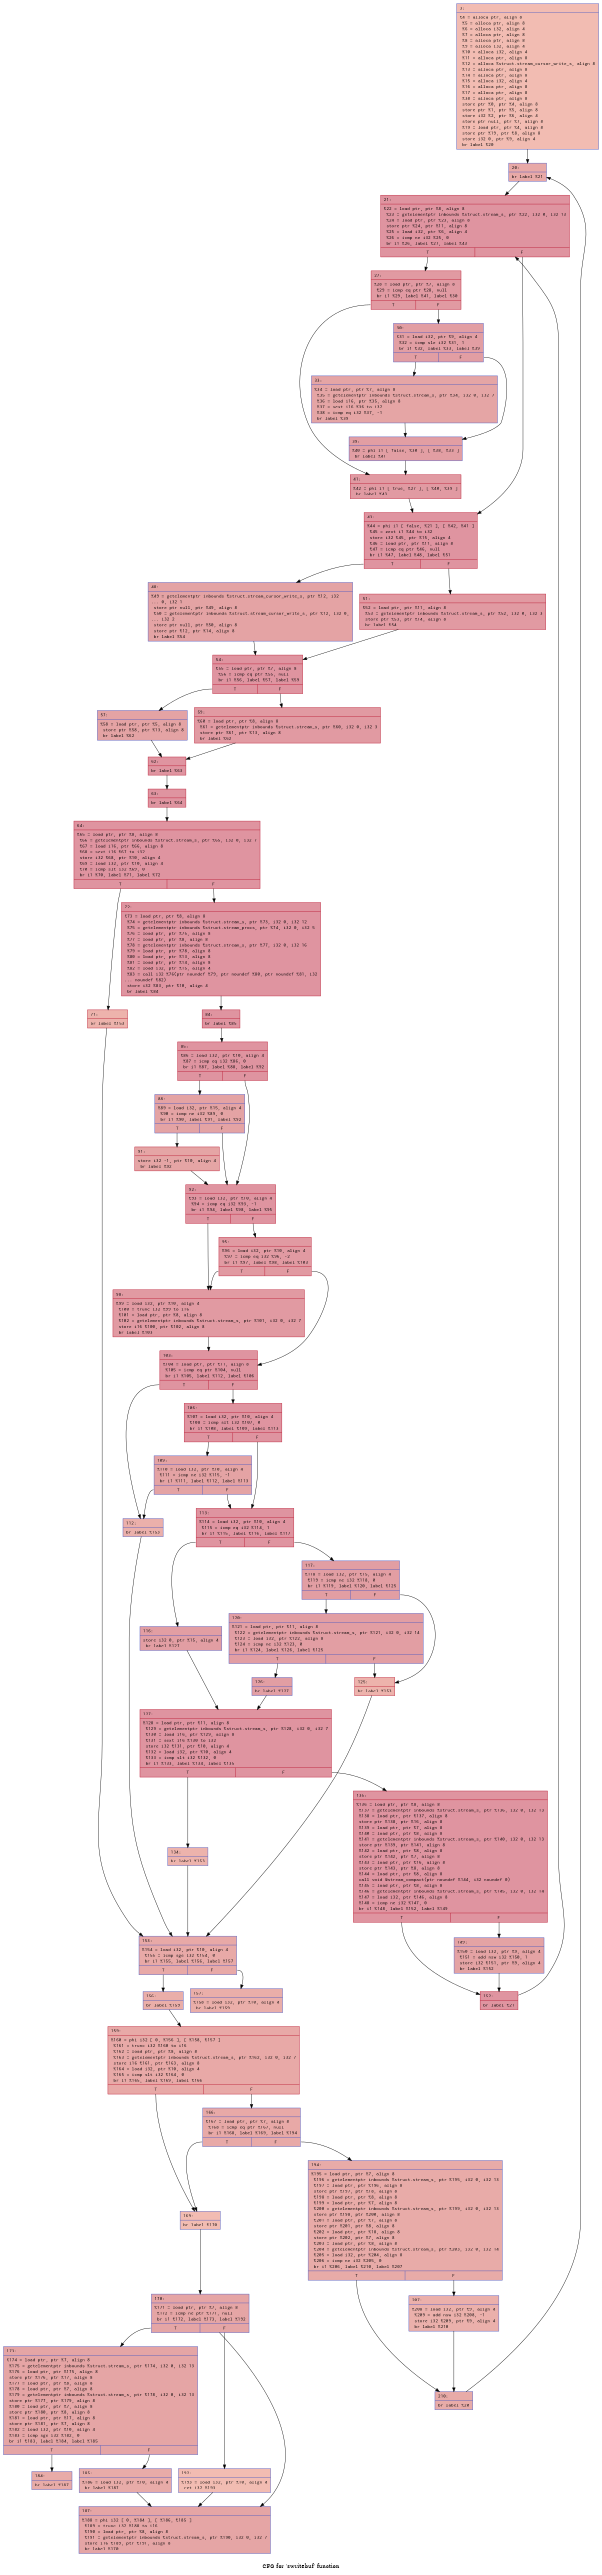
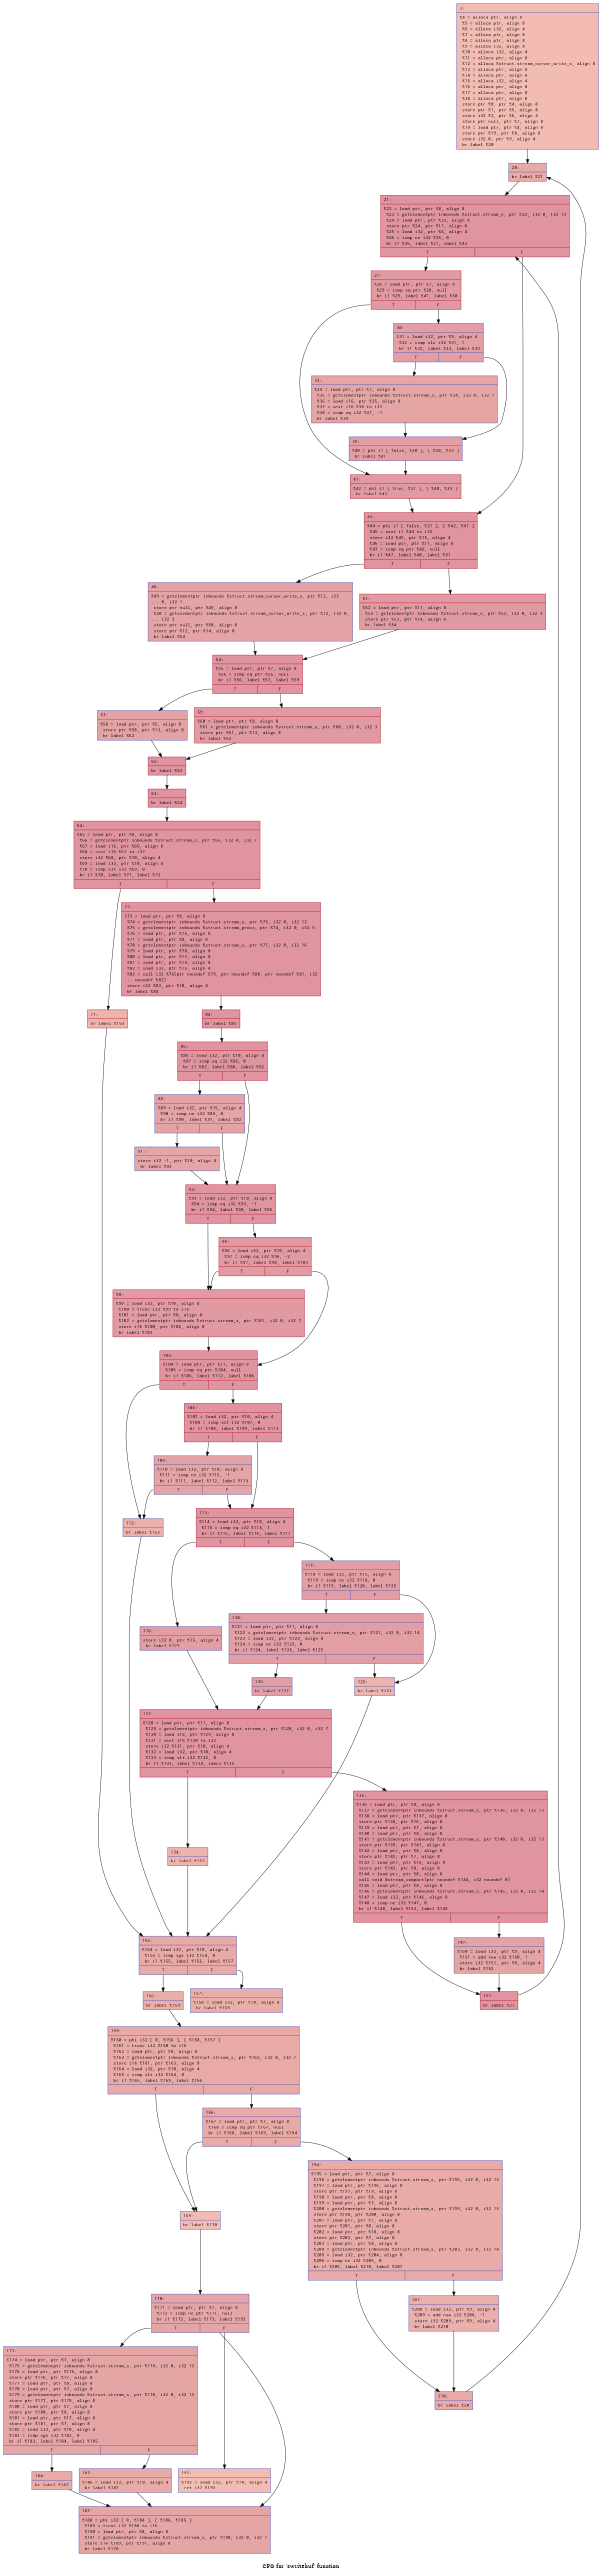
node "91:": color #b70d28ff -> #3d50c3ff
node "125:": color #b70d28ff -> #3d50c3ff
node "159:": color #b70d28ff -> #3d50c3ff
edge "192:" -> "187:": now "184:" -> "187:"
